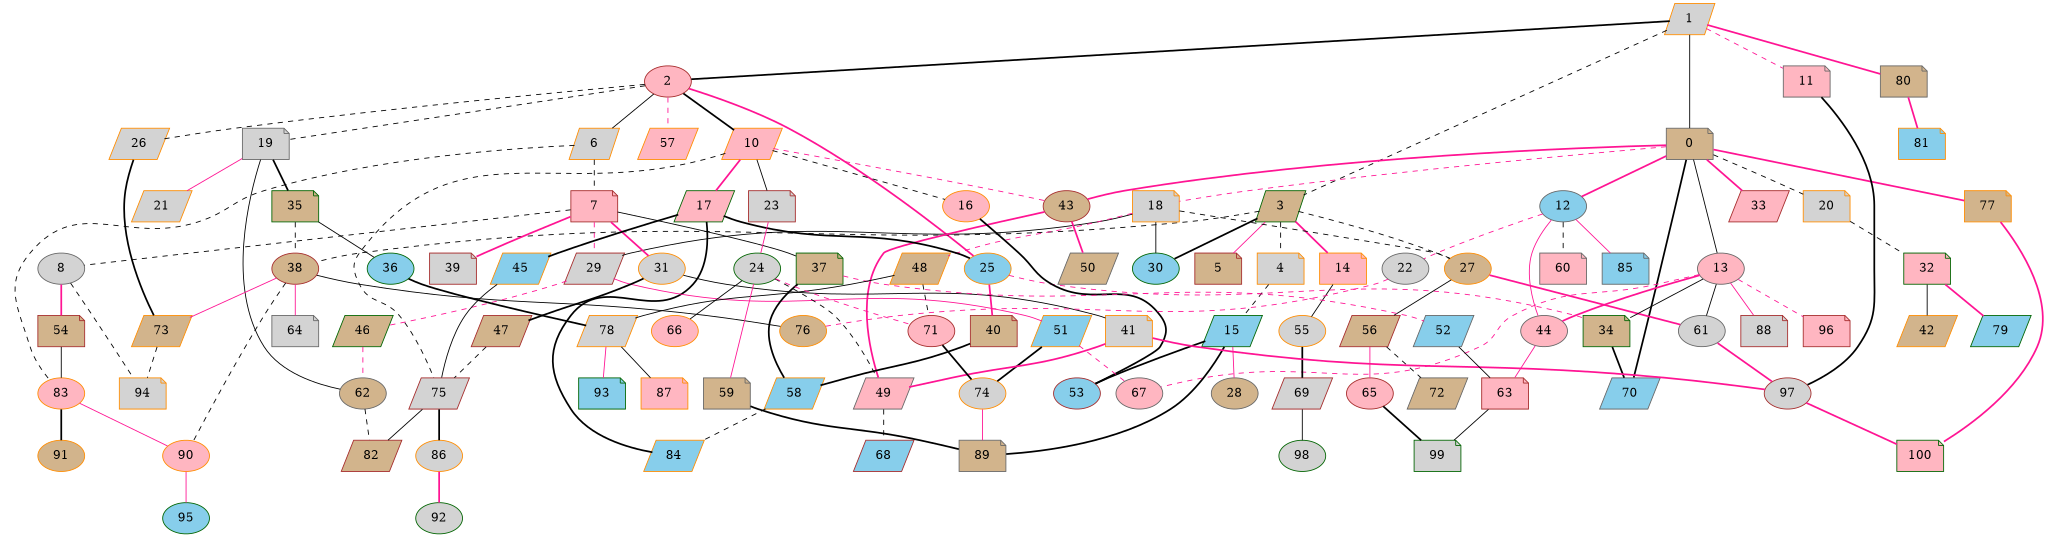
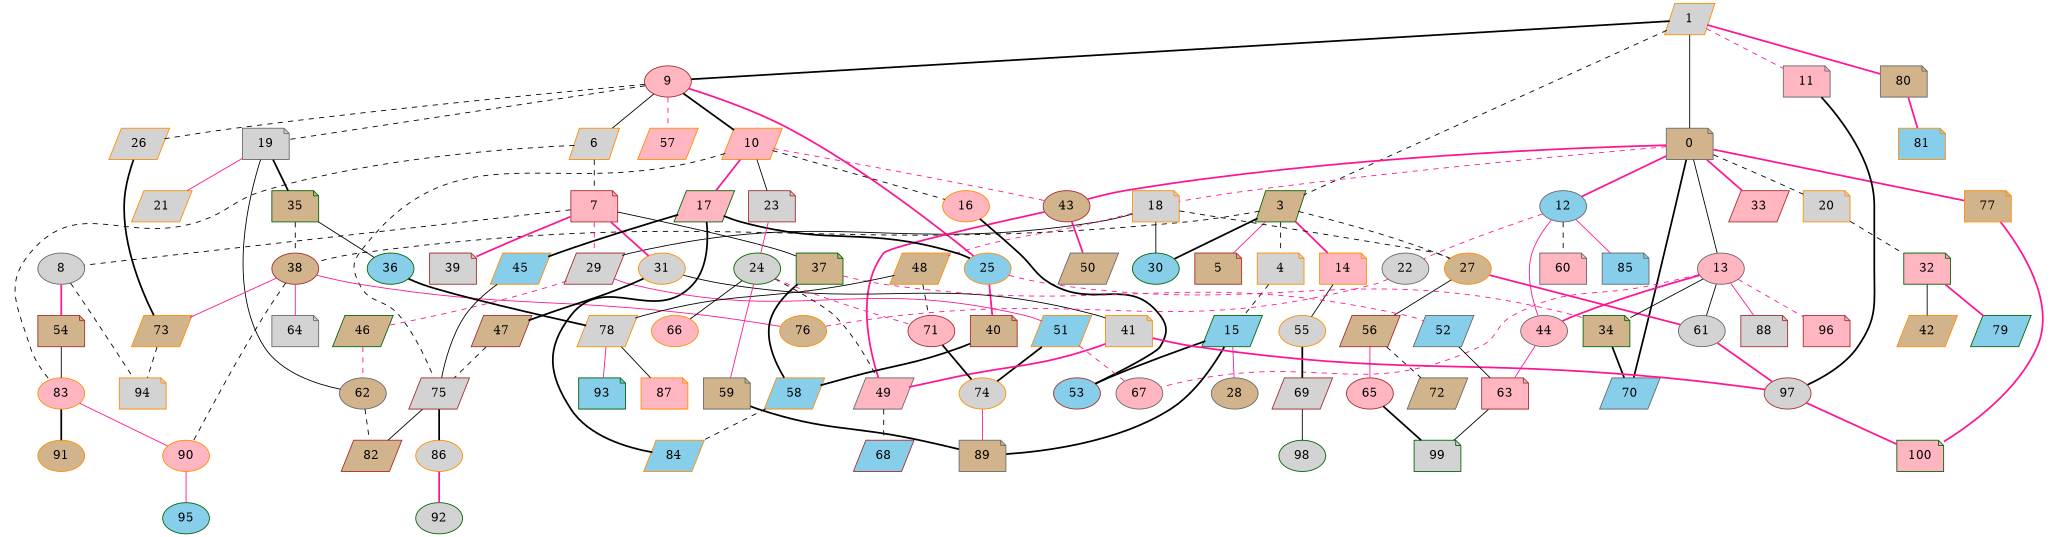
node "2": label "2" -> "9"
edge "38" -- "76": color black -> deeppink
